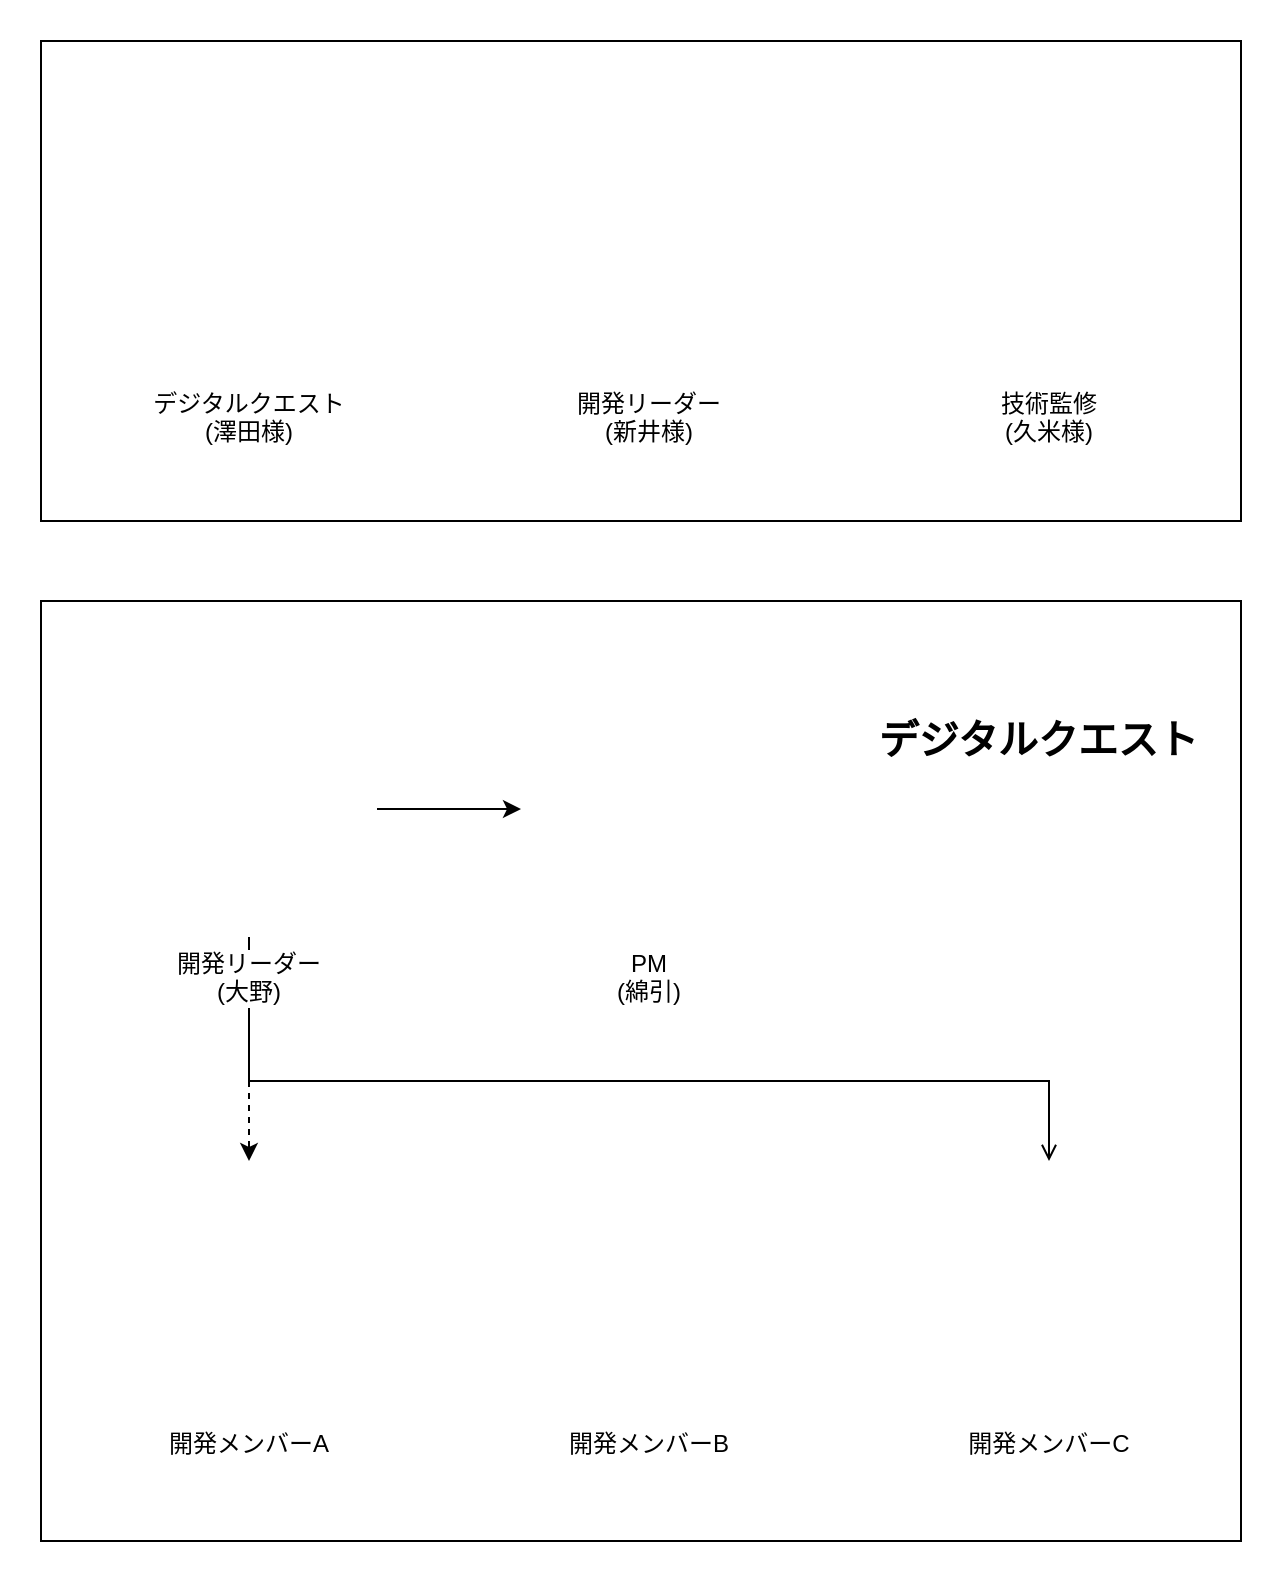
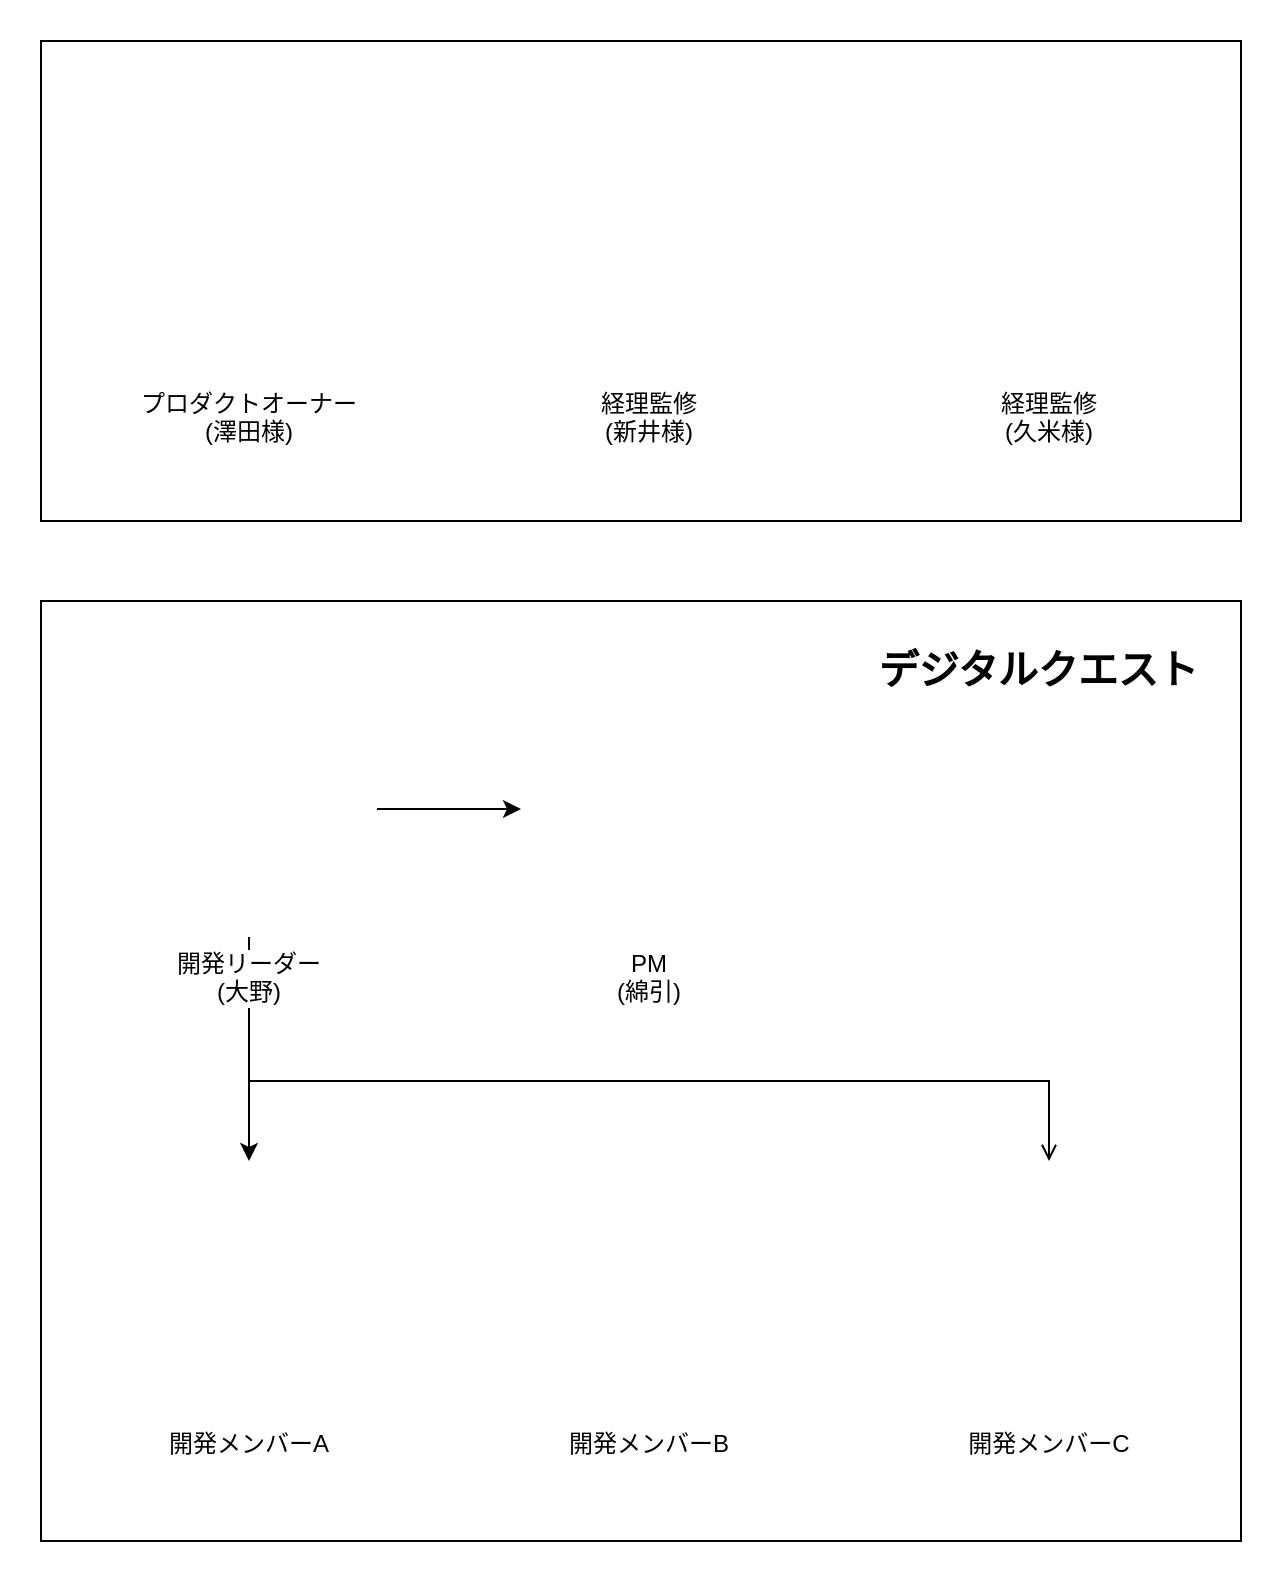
node "デジタルクエスト (澤田様)": label "デジタルクエスト (澤田様)" -> "プロダクトオーナー (澤田様)"
node "開発リーダー (新井様)": label "開発リーダー (新井様)" -> "経理監修 (新井様)"
node "技術監修 (久米様)": label "技術監修 (久米様)" -> "経理監修 (久米様)"
node "デジタルクエスト": moved (1021, 741) -> (1021, 671)
edge "開発リーダー(大野)" -> "開発メンバーA": style dashed -> solid
